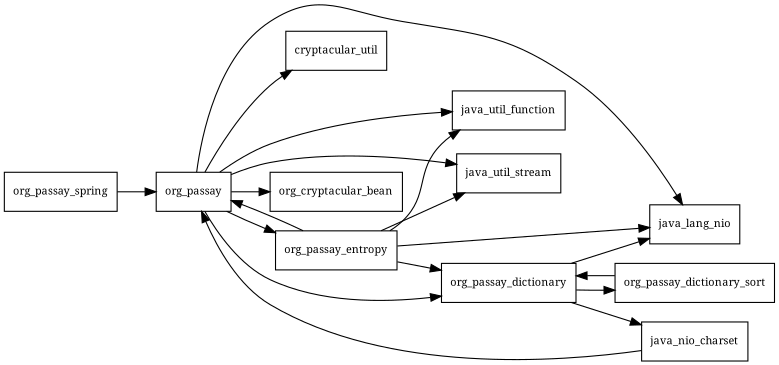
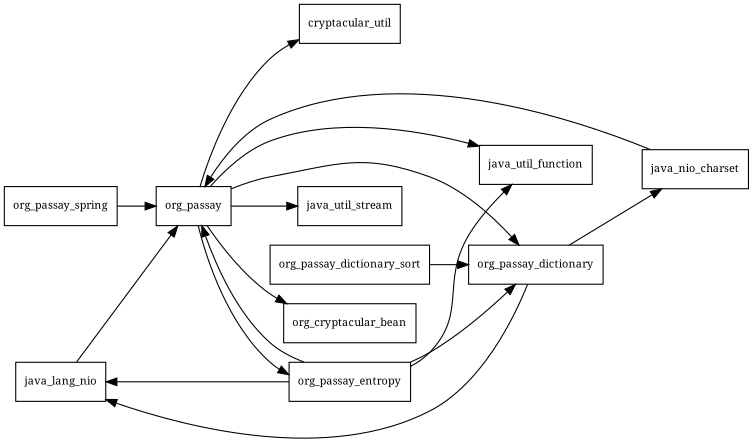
edge "org_passay" -> "java_lang_nio": reversed
edge "org_passay_entropy" -> "java_util_stream": removed
edge "org_passay_dictionary" -> "org_passay_dictionary_sort": removed
